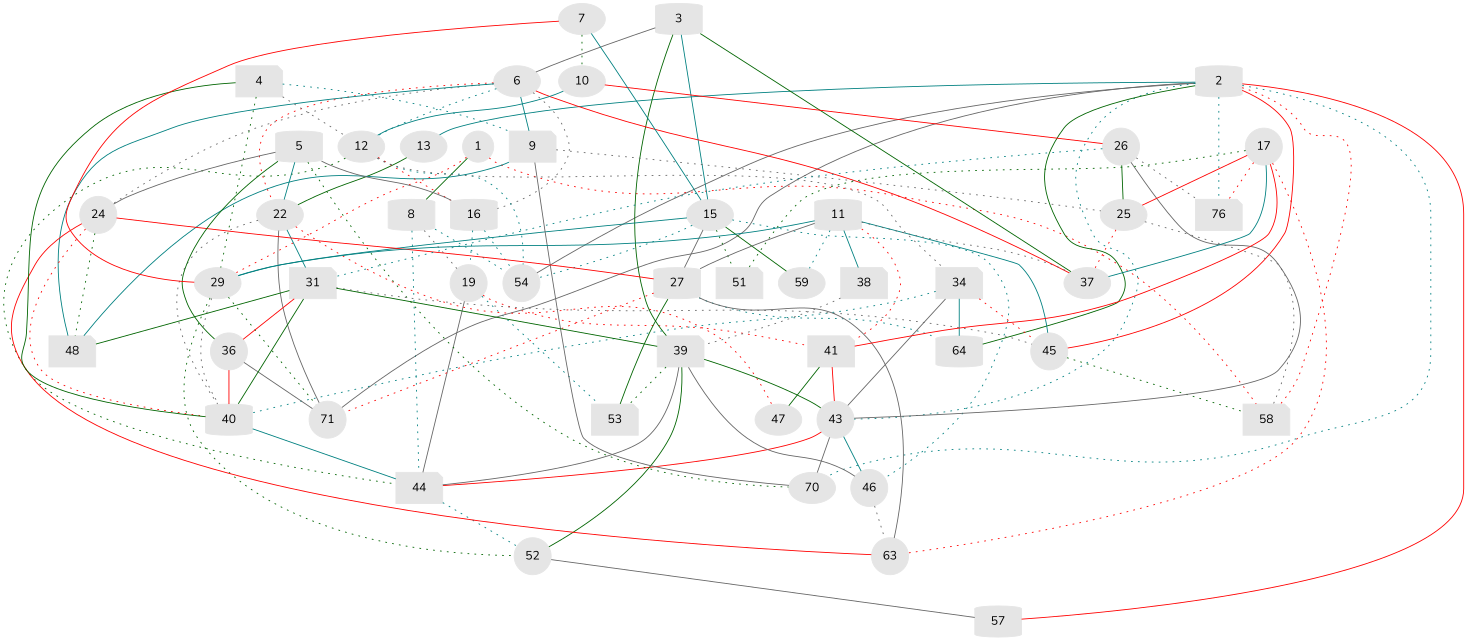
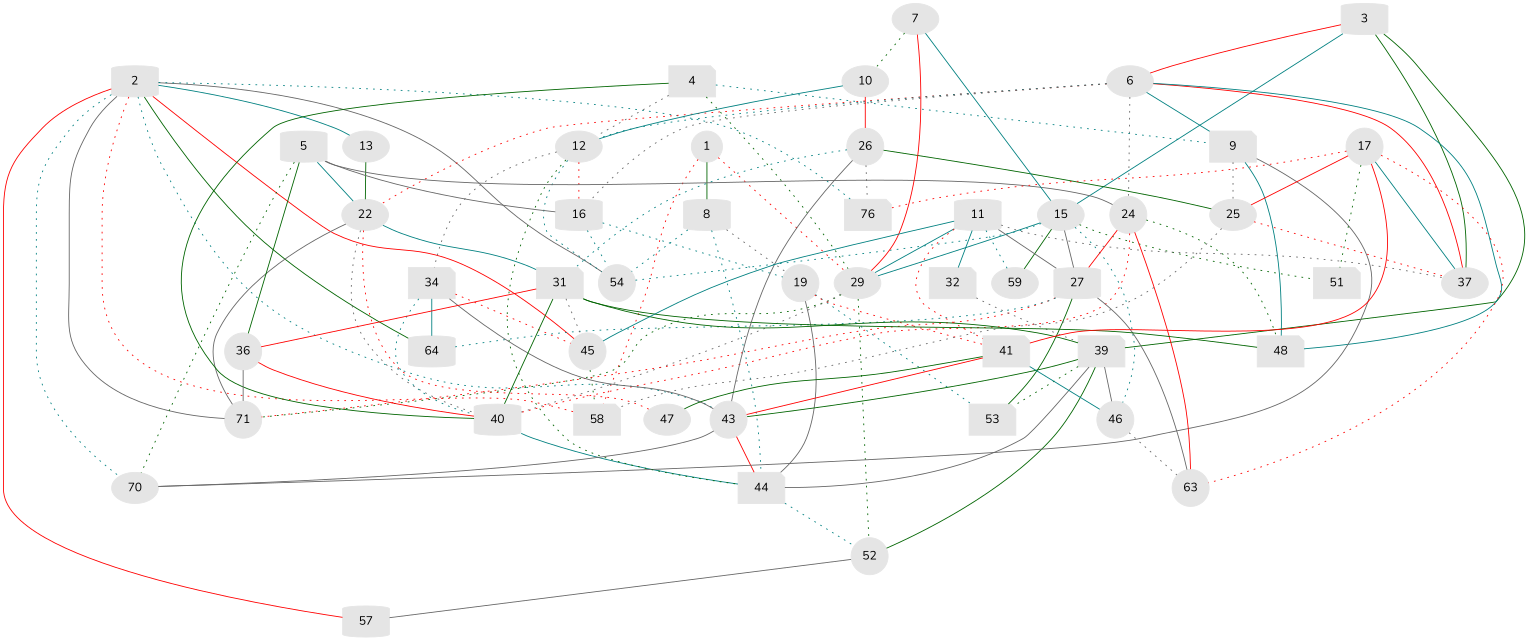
edge "3" -- "6": color gray40 -> red
node "38": label "38" -> "32"
edge "43" -- "46": now "41" -- "46"
